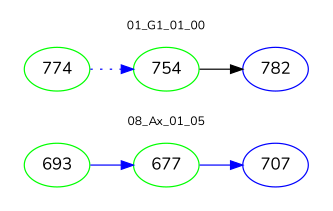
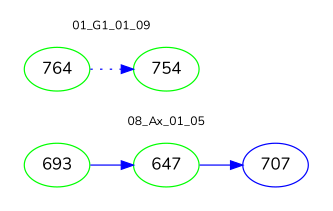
cluster "01_G1_01_00": label "01_G1_01_00" -> "01_G1_01_09"
node "774": label "774" -> "764"
node "782": removed
node "677": label "677" -> "647"
